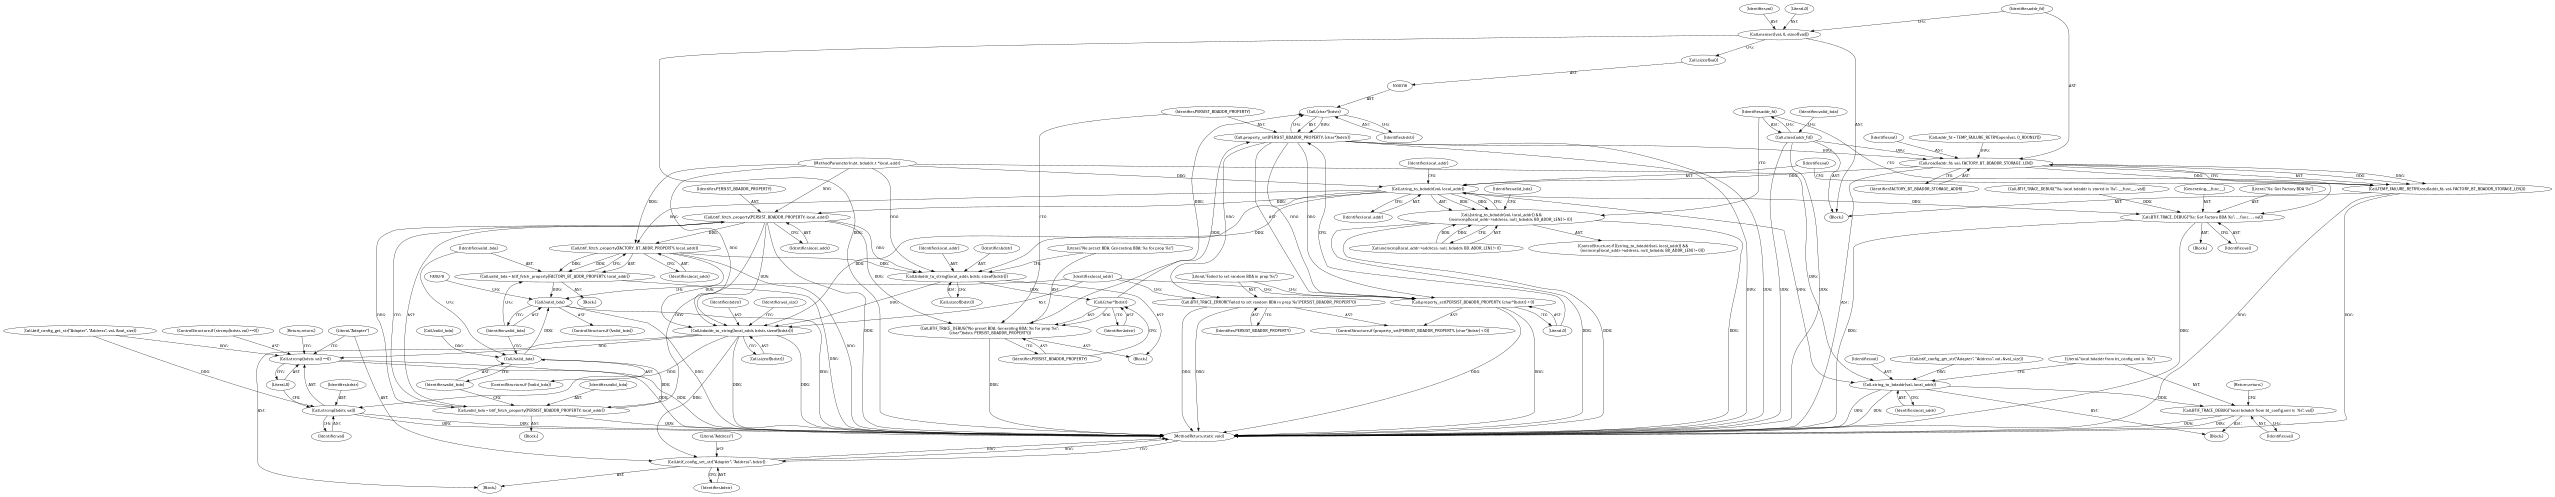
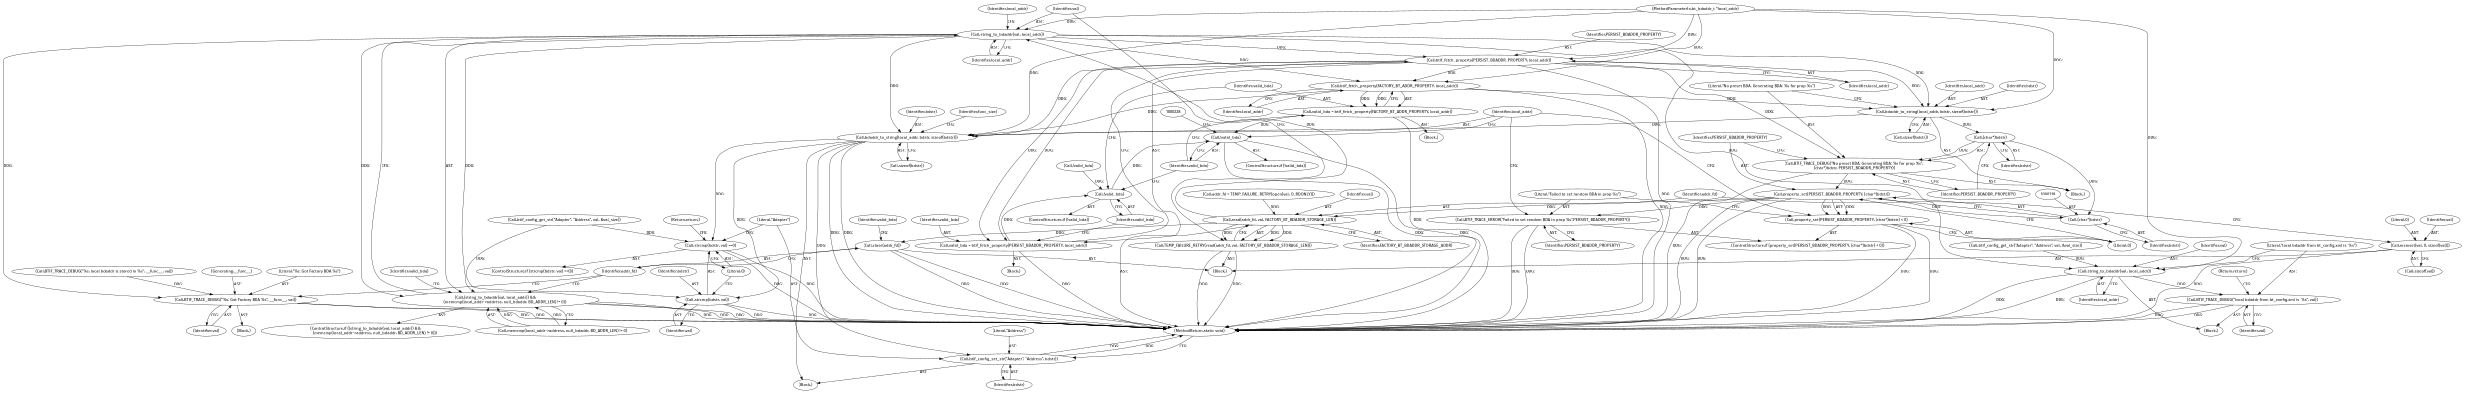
edge "(Call,sizeof(val))" -> "1000318": now "(Call,sizeof(val))" -> "(Call,memset(val, 0, sizeof(val)))"
edge "(Call,close(addr_fd))" -> "(Call,read(addr_fd, val, FACTORY_BT_BDADDR_STORAGE_LEN))": reversed
node "1000278": label "1000278" -> "1000228"
node "(Identifier,val_size)": label "(Identifier,val_size)" -> "(Identifier,func_size)"
edge "(ControlStructure,if (strcmp(bdstr, val) ==0))" -> "(Call,strcmp(bdstr, val) ==0)": reversed
